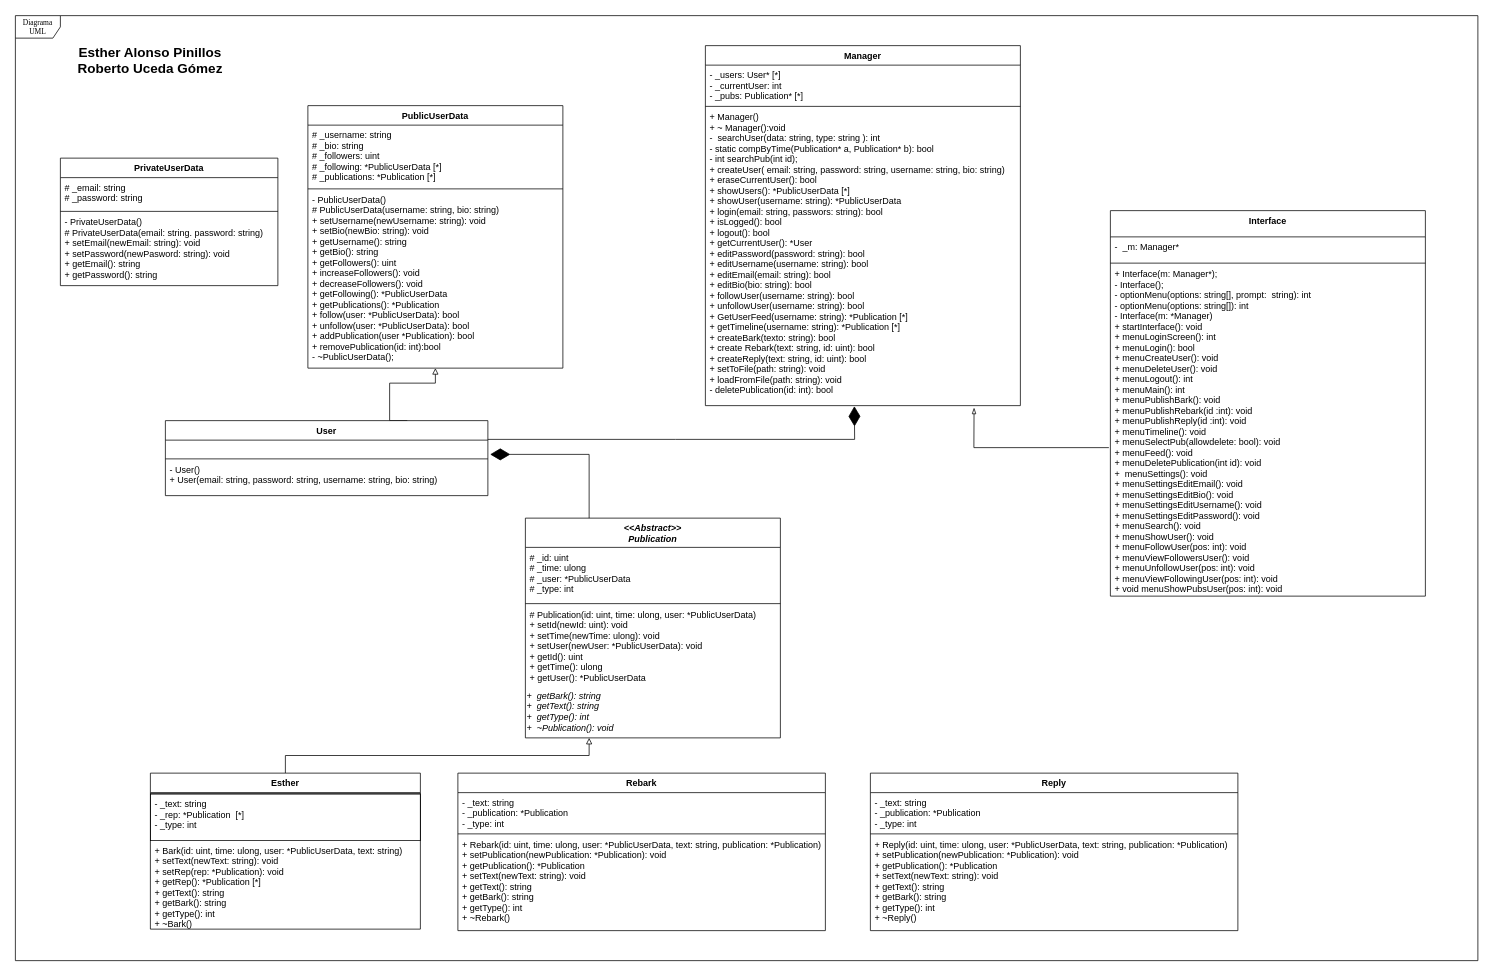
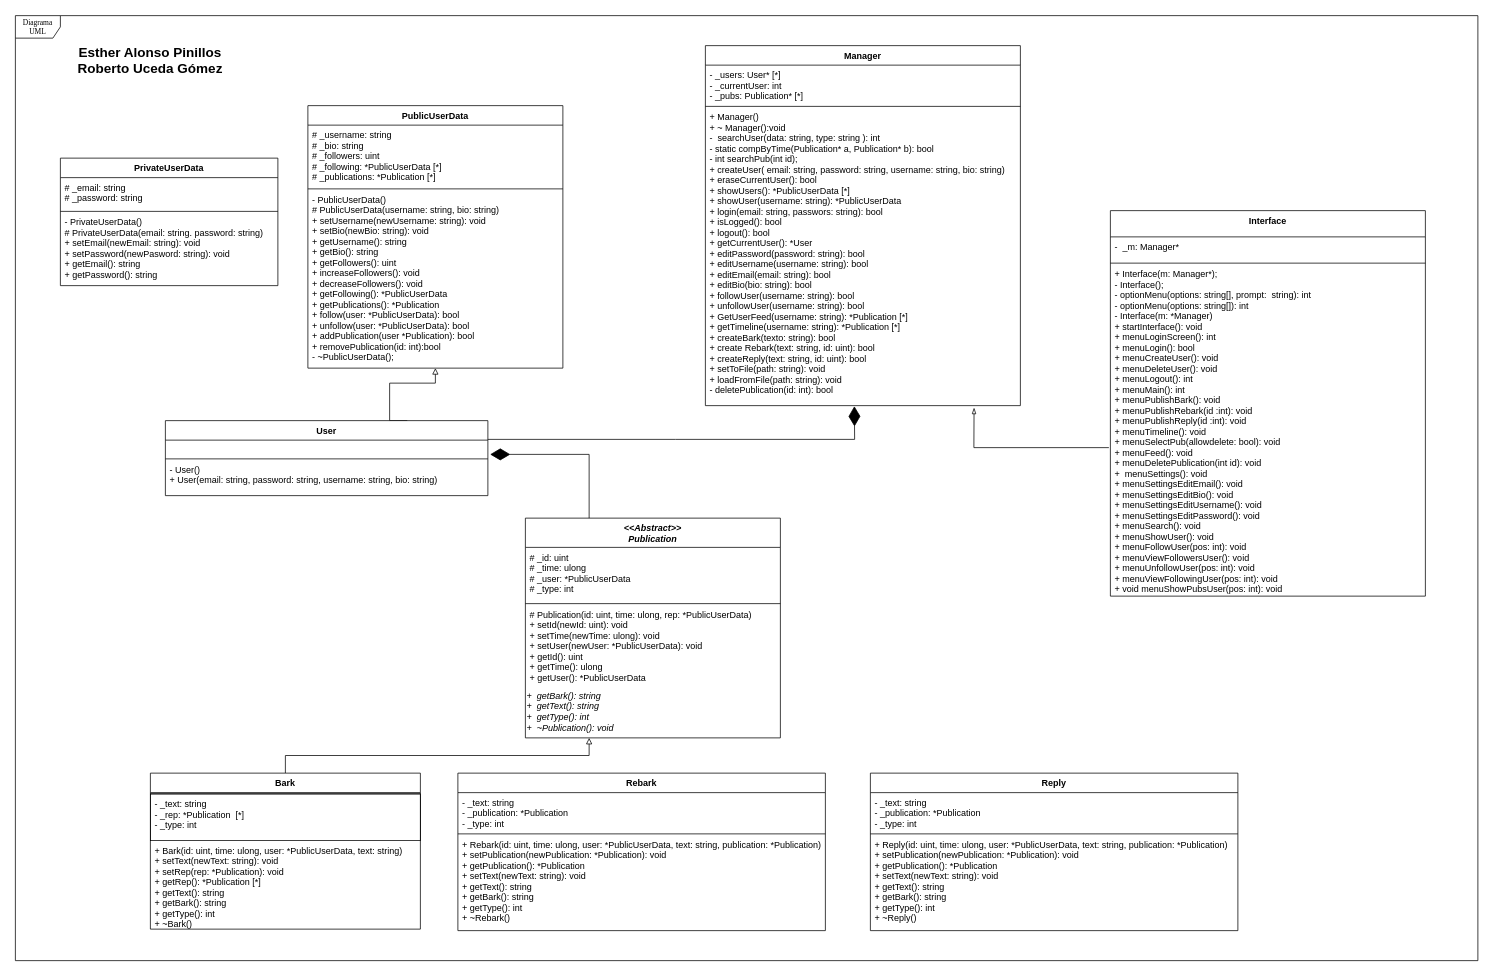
node "# Publication(id: uint, time: ulong, user: *PublicUserData) + setId(newId: uint): void + setTime(newTime: ulong): void + setUser(newUser: *PublicUserData): void + getId(): uint + getTime(): ulong + getUser(): *PublicUserData": label "# Publication(id: uint, time: ulong, user: *PublicUserData) + setId(newId: uint): void + setTime(newTime: ulong): void + setUser(newUser: *PublicUserData): void + getId(): uint + getTime(): ulong + getUser(): *PublicUserData" -> "# Publication(id: uint, time: ulong, rep: *PublicUserData) + setId(newId: uint): void + setTime(newTime: ulong): void + setUser(newUser: *PublicUserData): void + getId(): uint + getTime(): ulong + getUser(): *PublicUserData"
node "Esther": label "Esther" -> "Bark"
